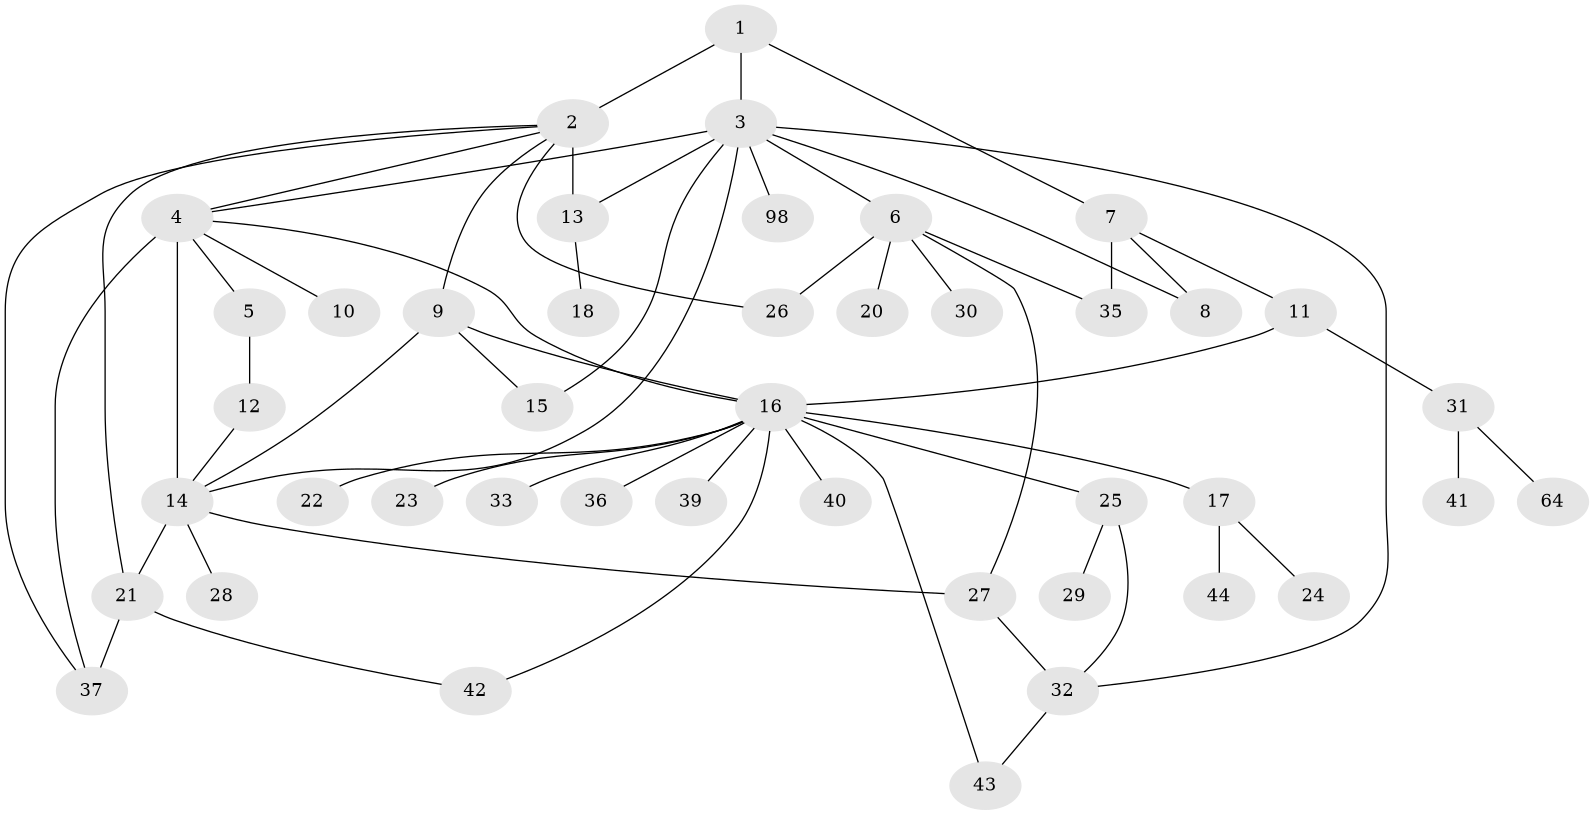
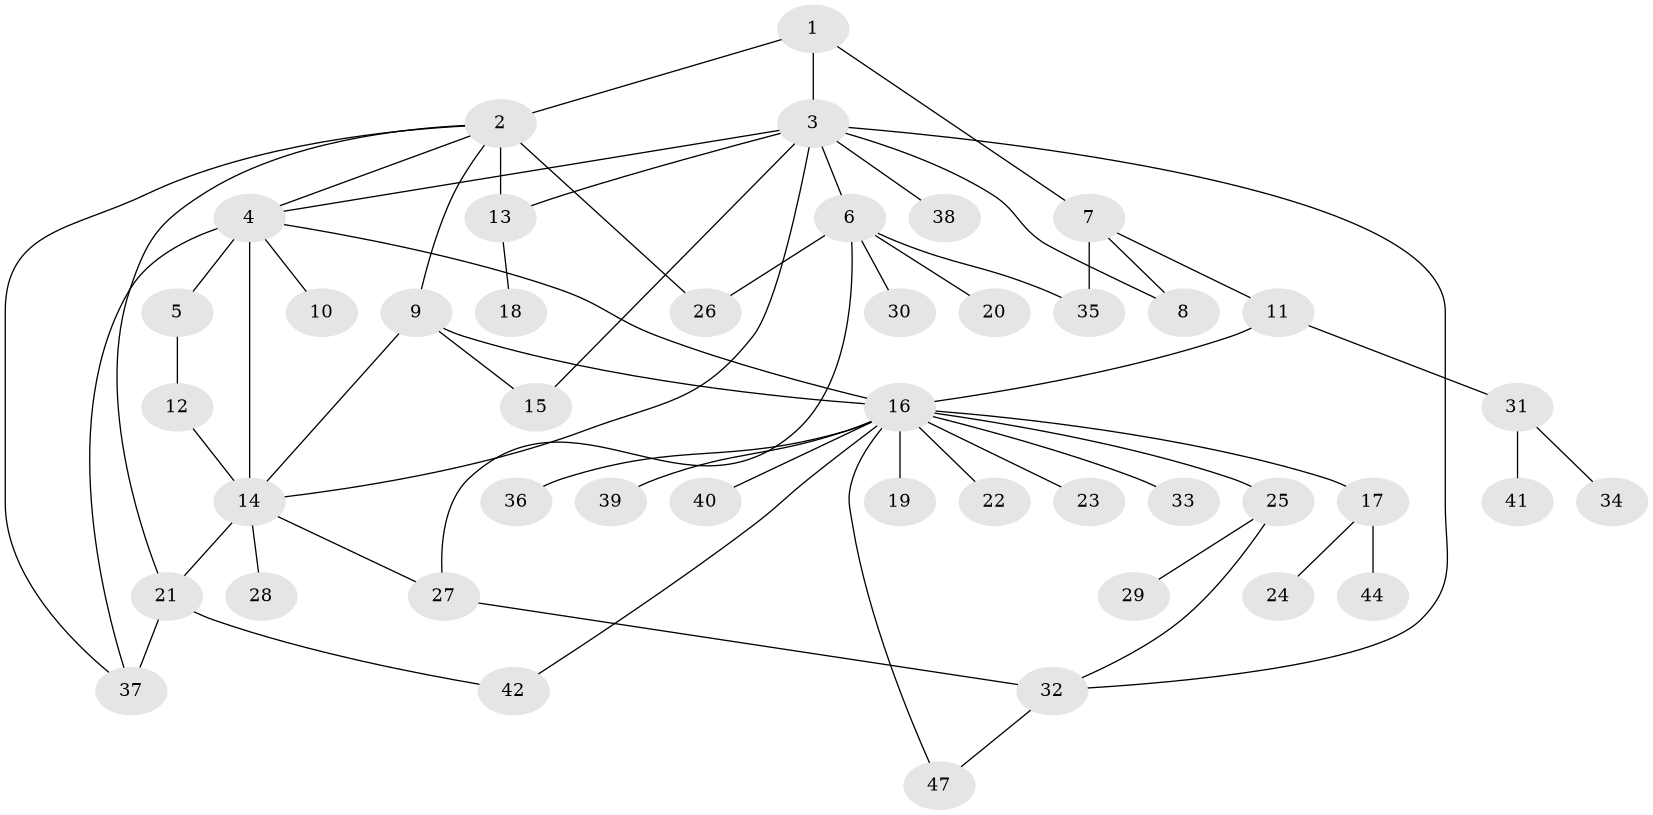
node "98": label "98" -> "38"
node "19": added
node "64": label "64" -> "34"
node "43": label "43" -> "47"
